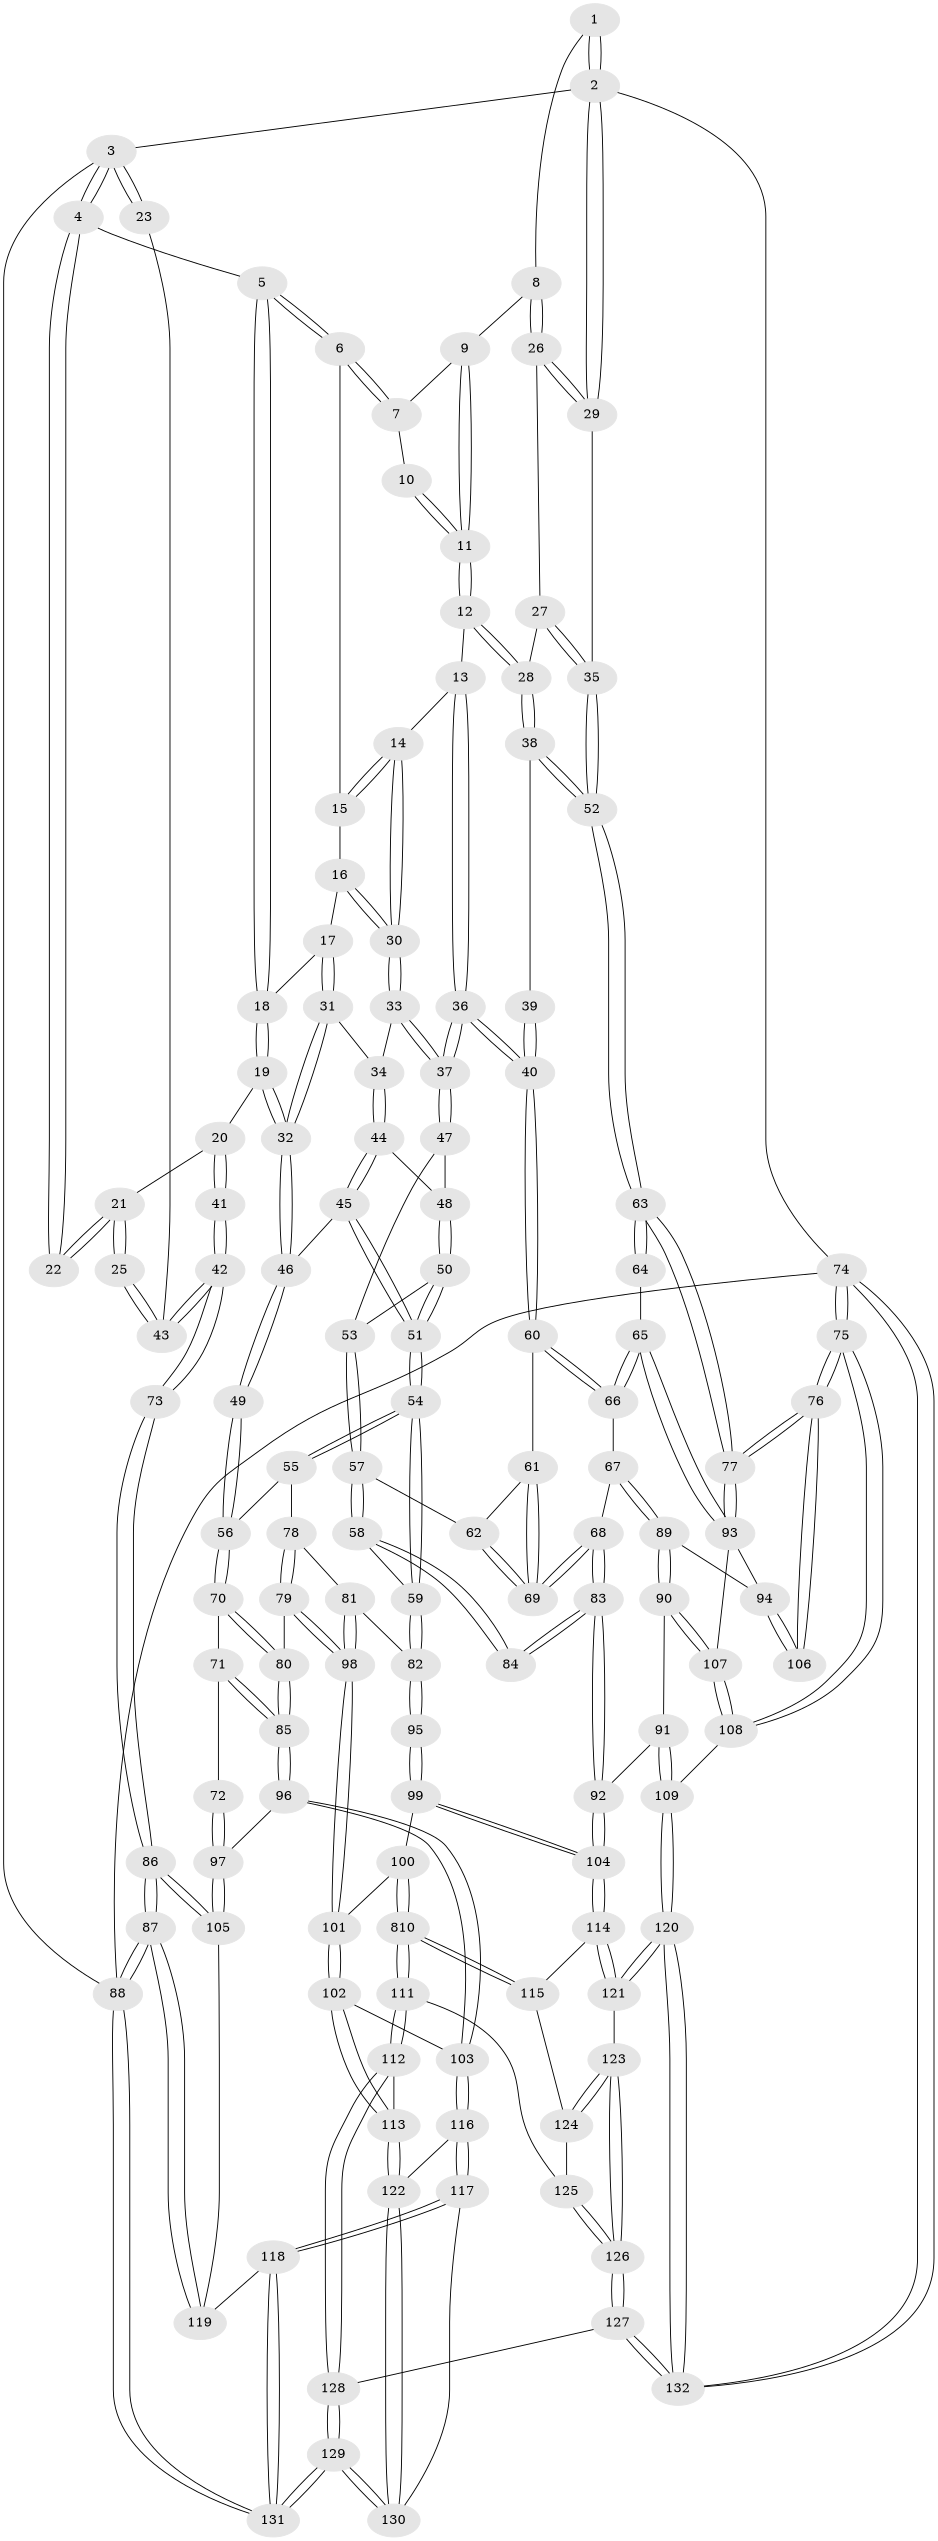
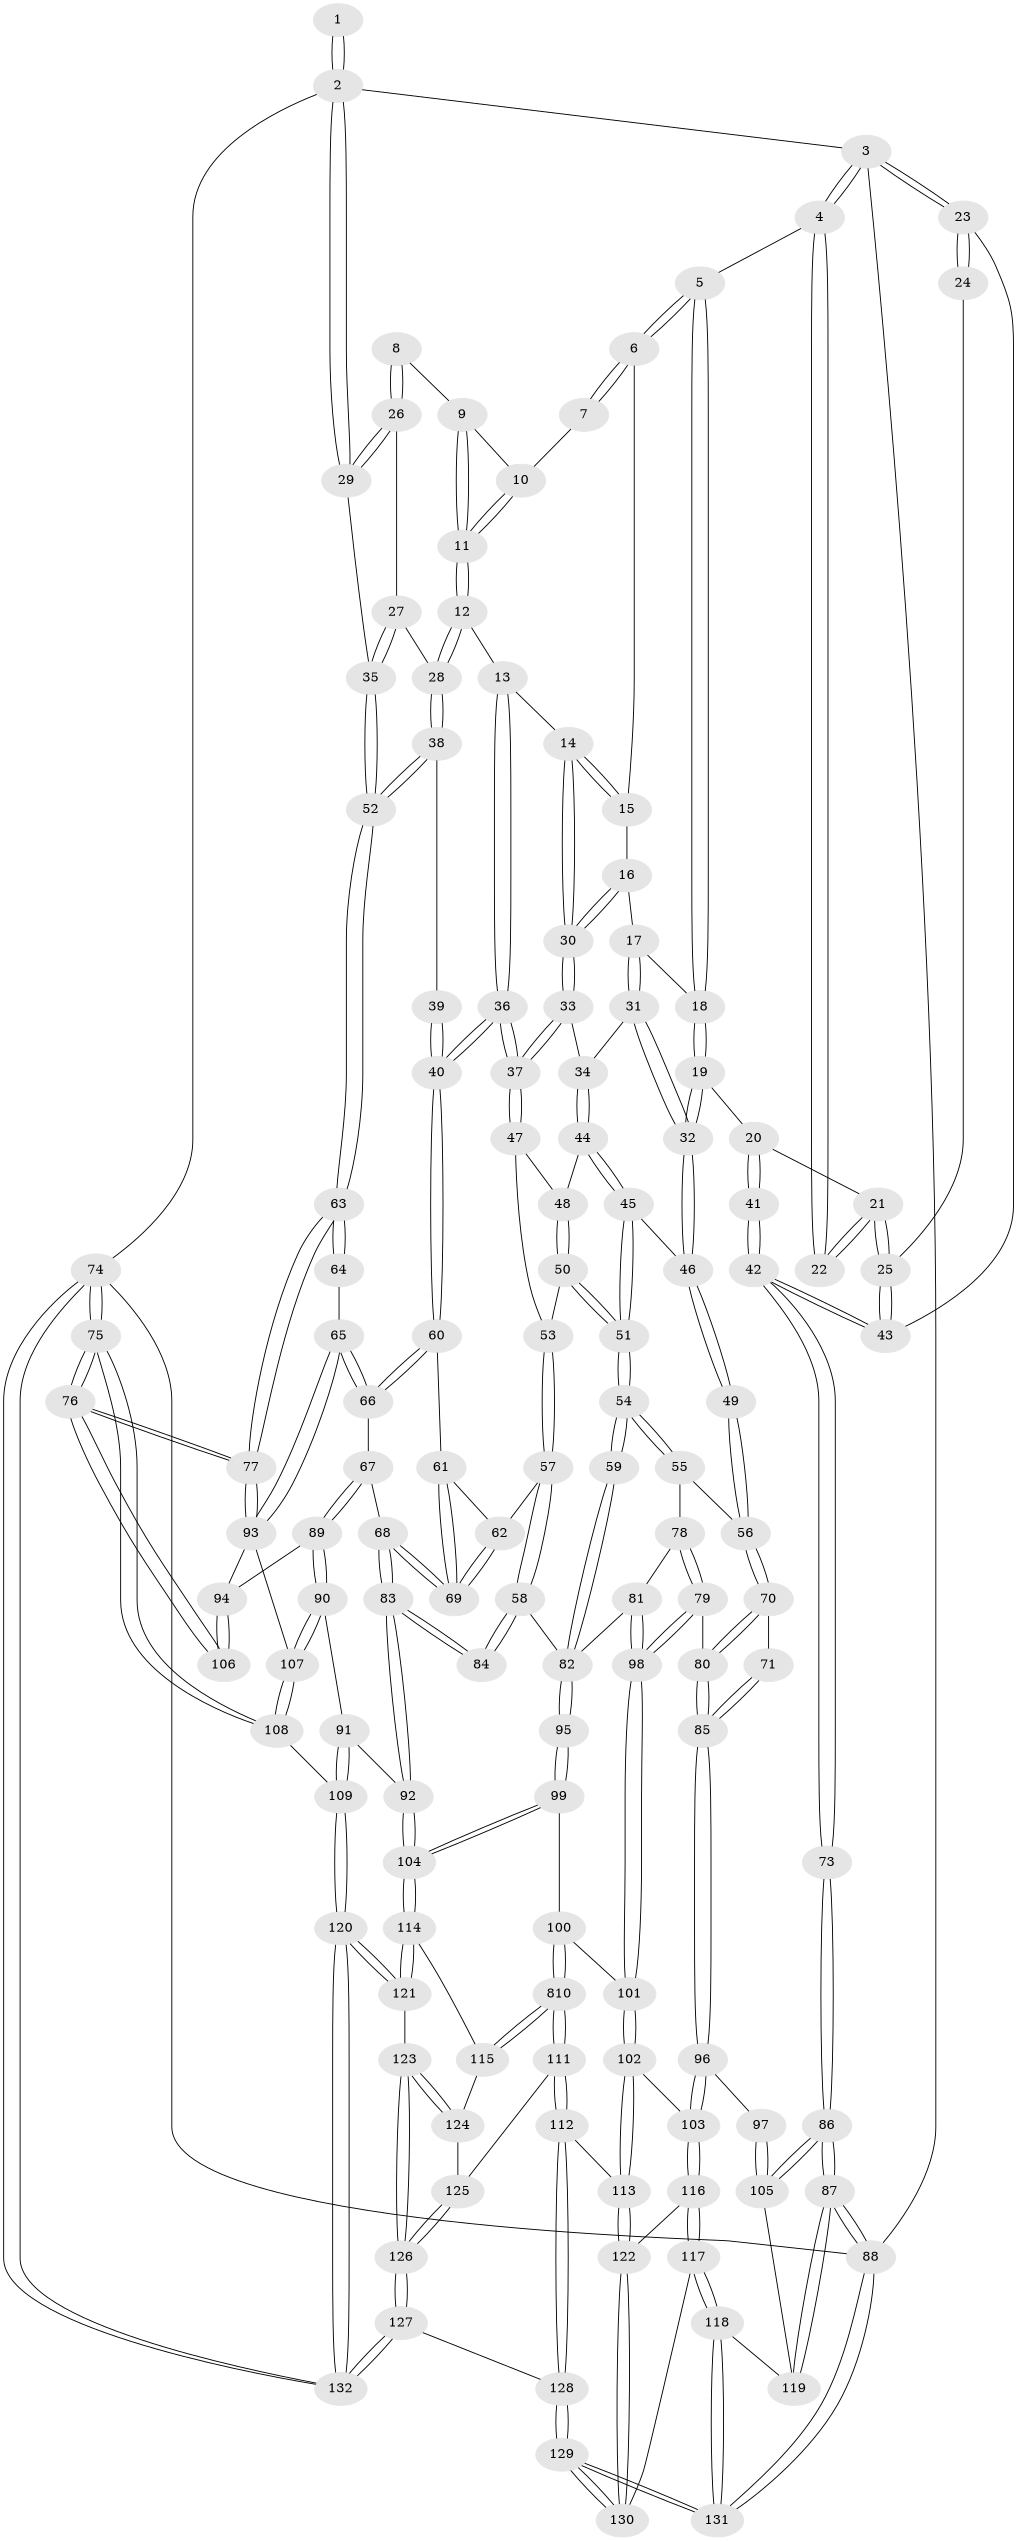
edge "1" -- "8": removed
node "24": added
edge "9" -- "7": now "9" -- "10"
edge "58" -- "59": now "58" -- "82"
node "72": removed
